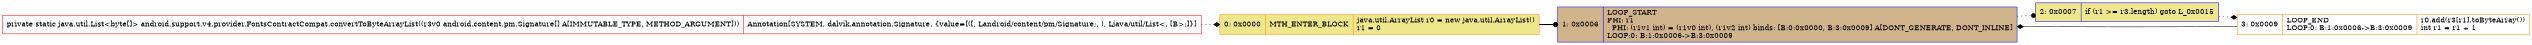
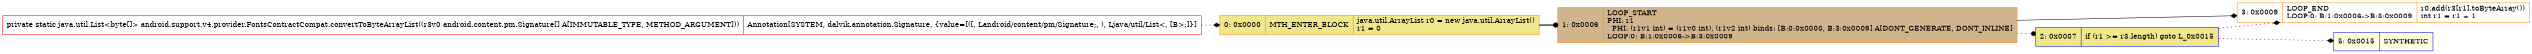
node "1: 0x0006": color blue -> darkorange
edge "3: 0x0009" -> "1: 0x0006": reversed
node "5: 0x0015": added
